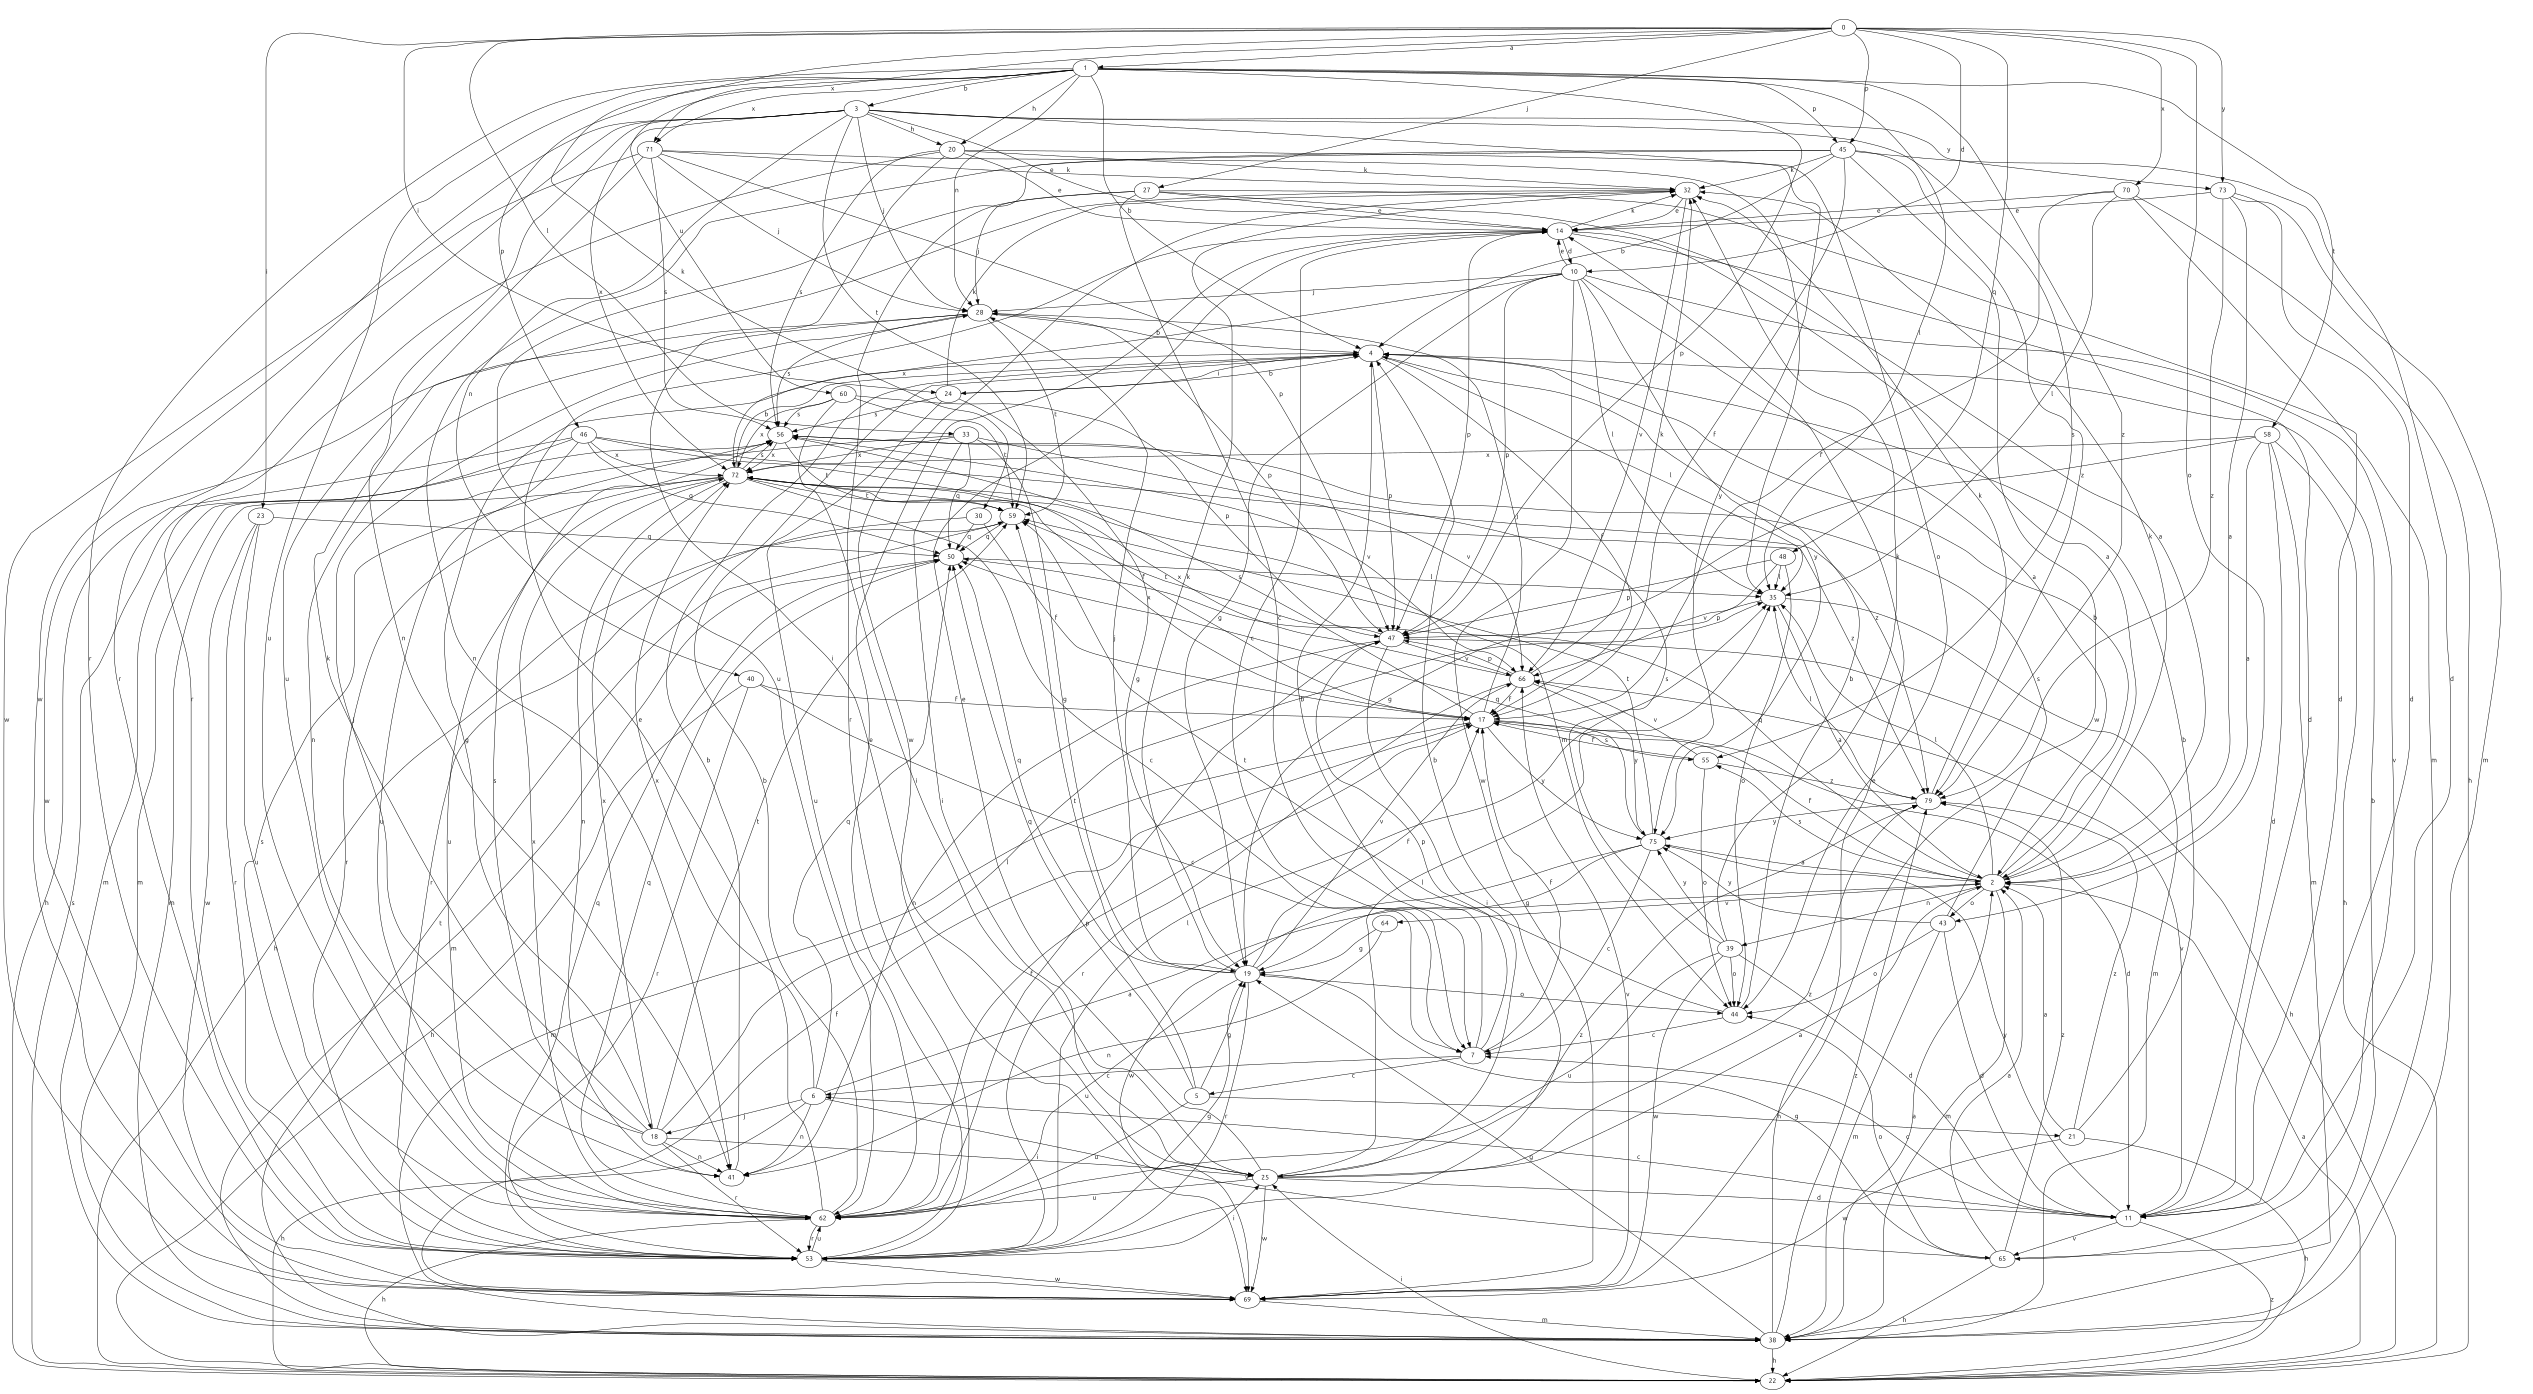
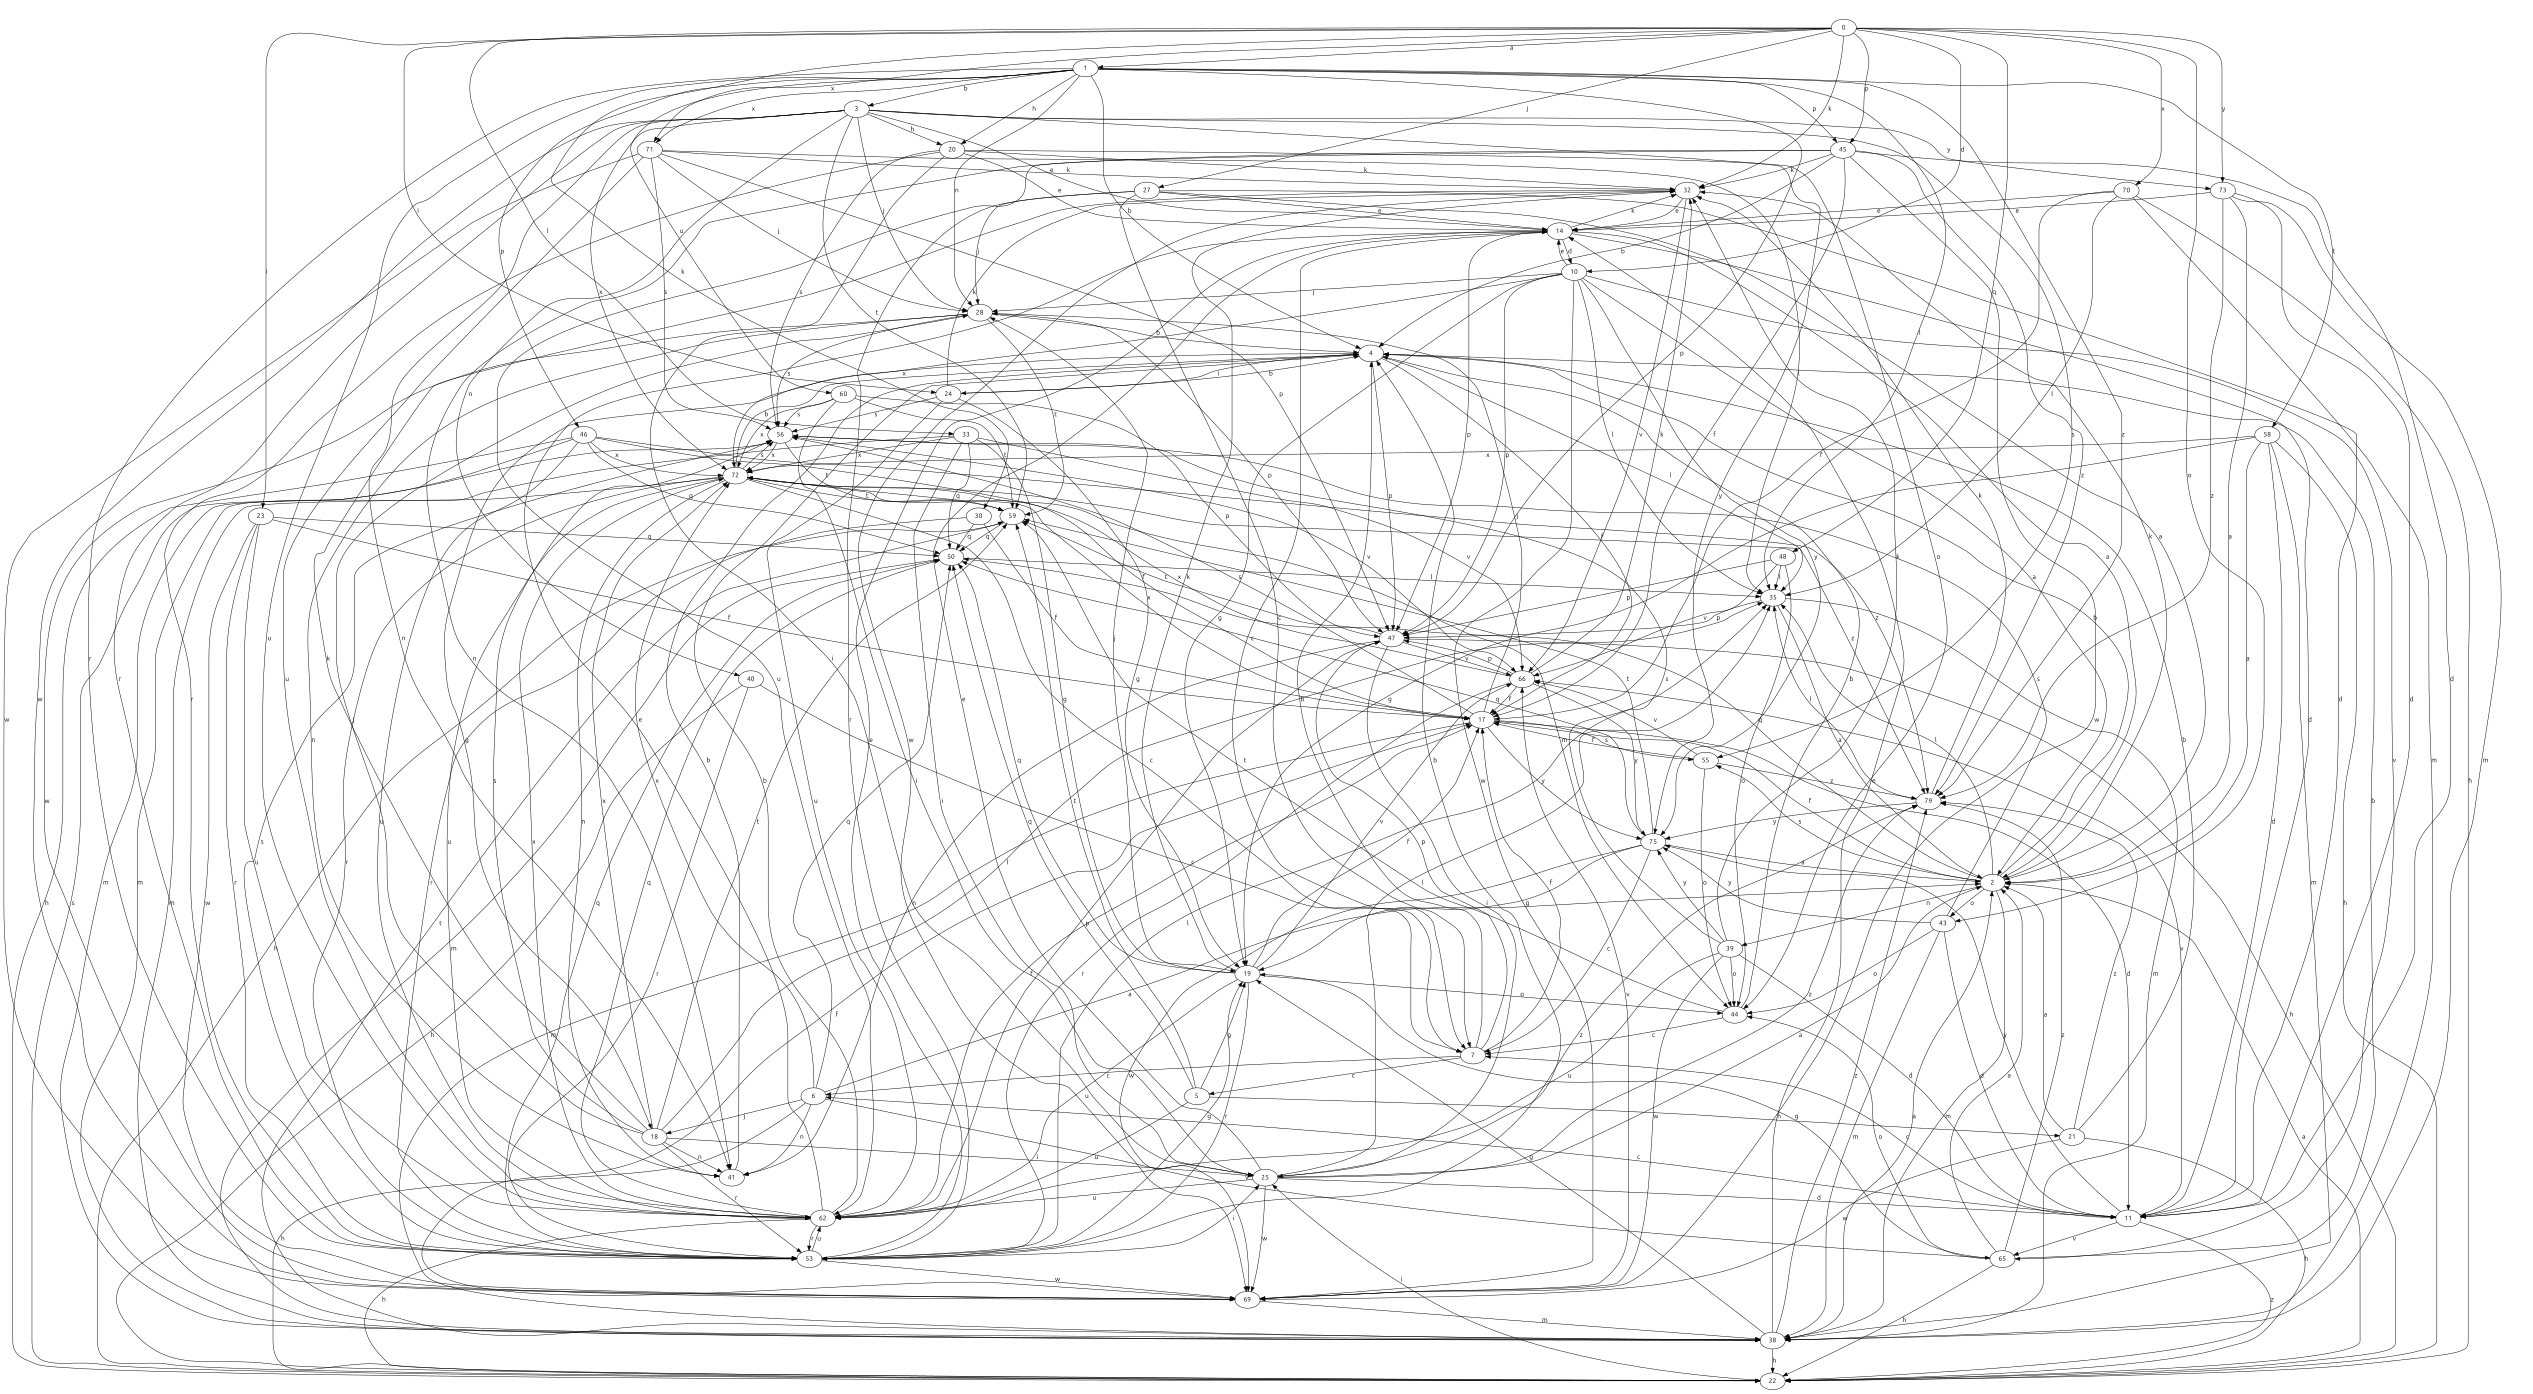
edge "0" -> "32": added, label "k"
edge "40" -> "17": now "23" -> "17"
node "64": removed
